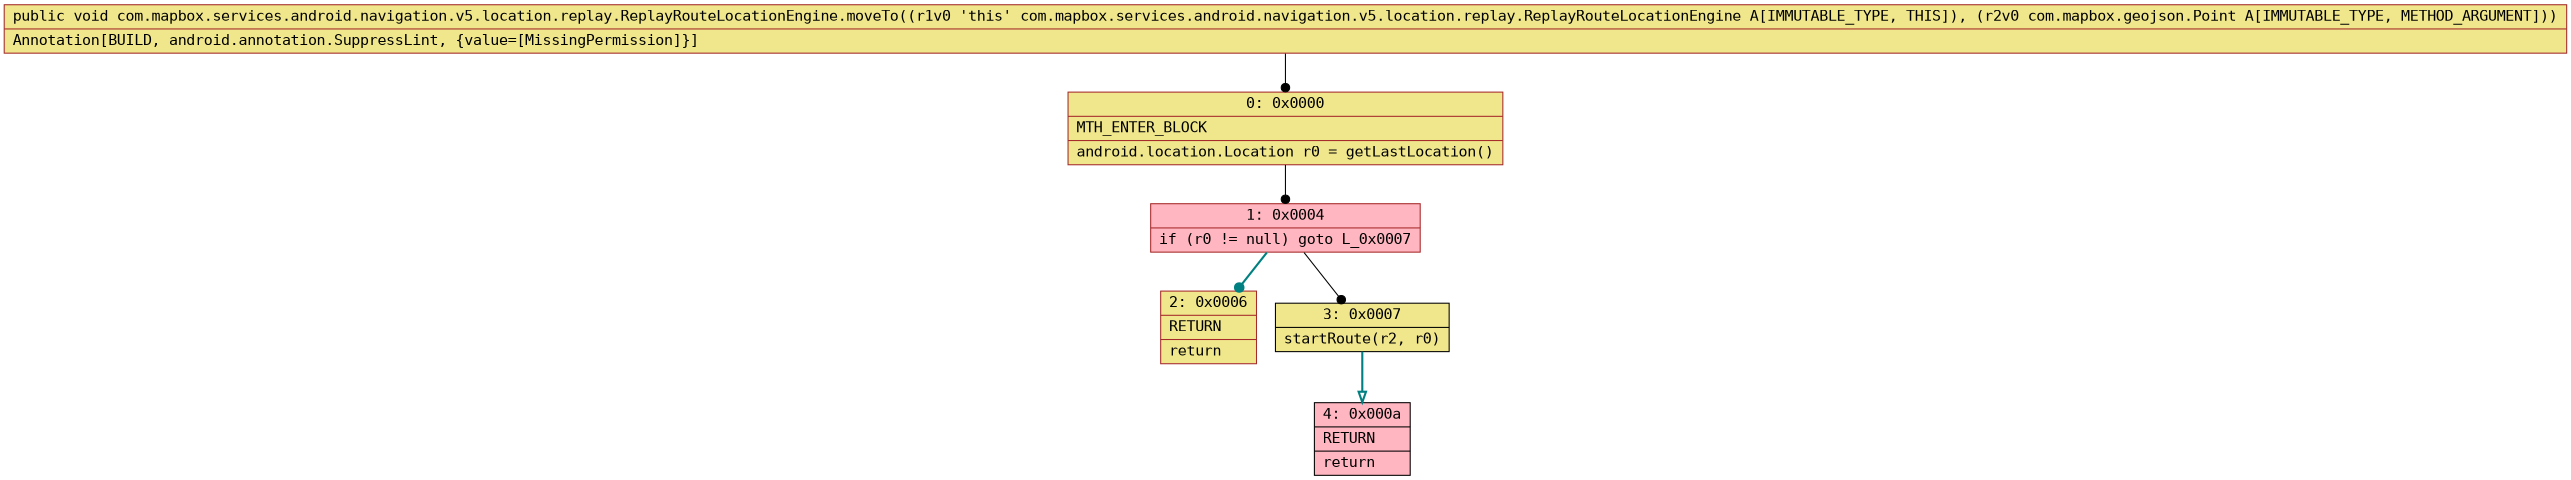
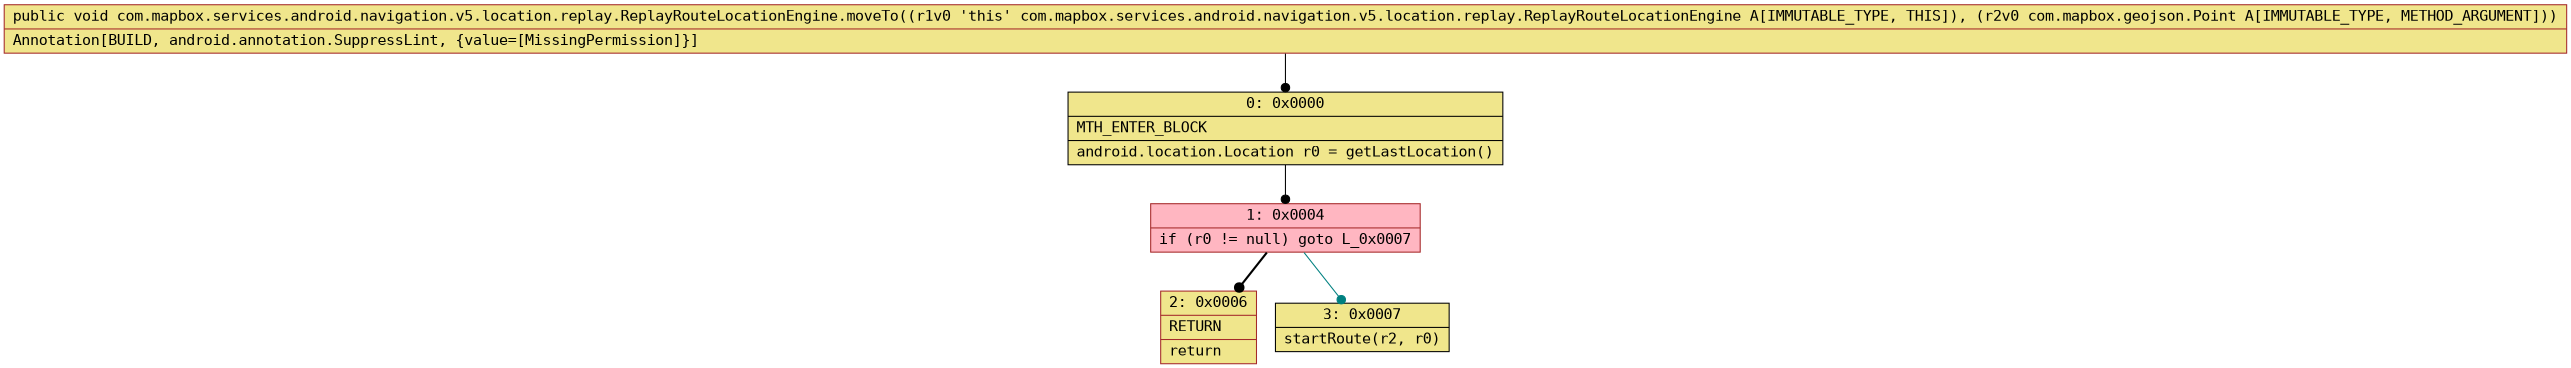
node "0: 0x0000": color brown -> black
edge "1: 0x0004" -> "2: 0x0006": color teal -> black
edge "1: 0x0004" -> "3: 0x0007": color black -> teal
node "4: 0x000a": removed
